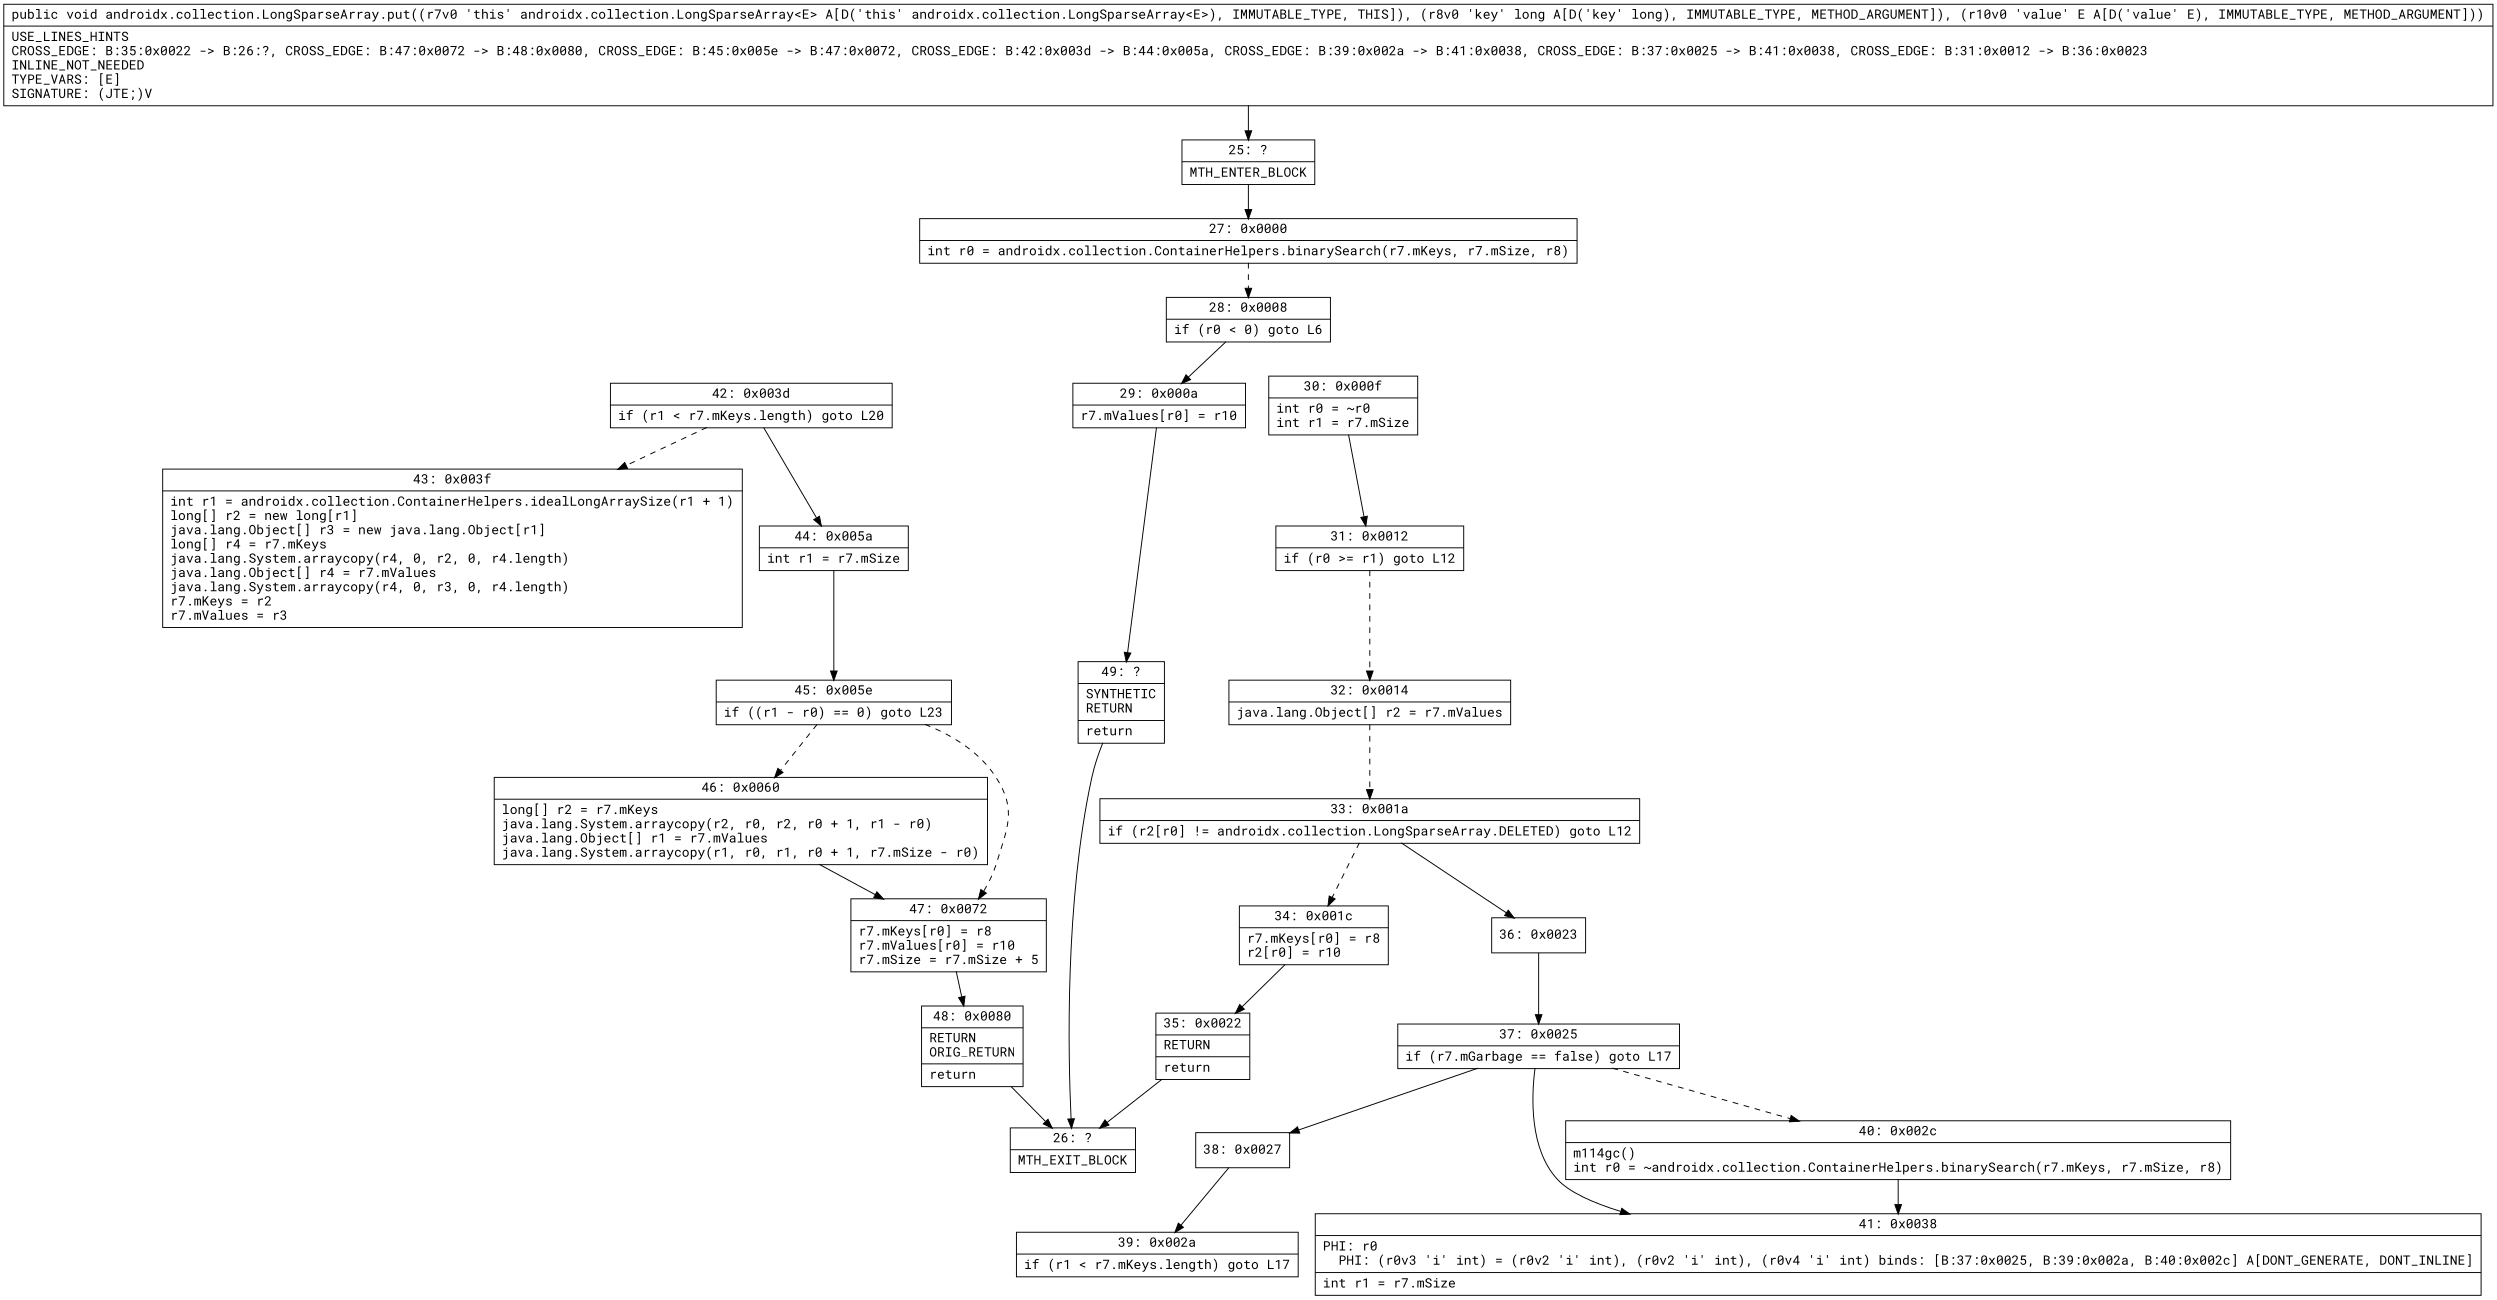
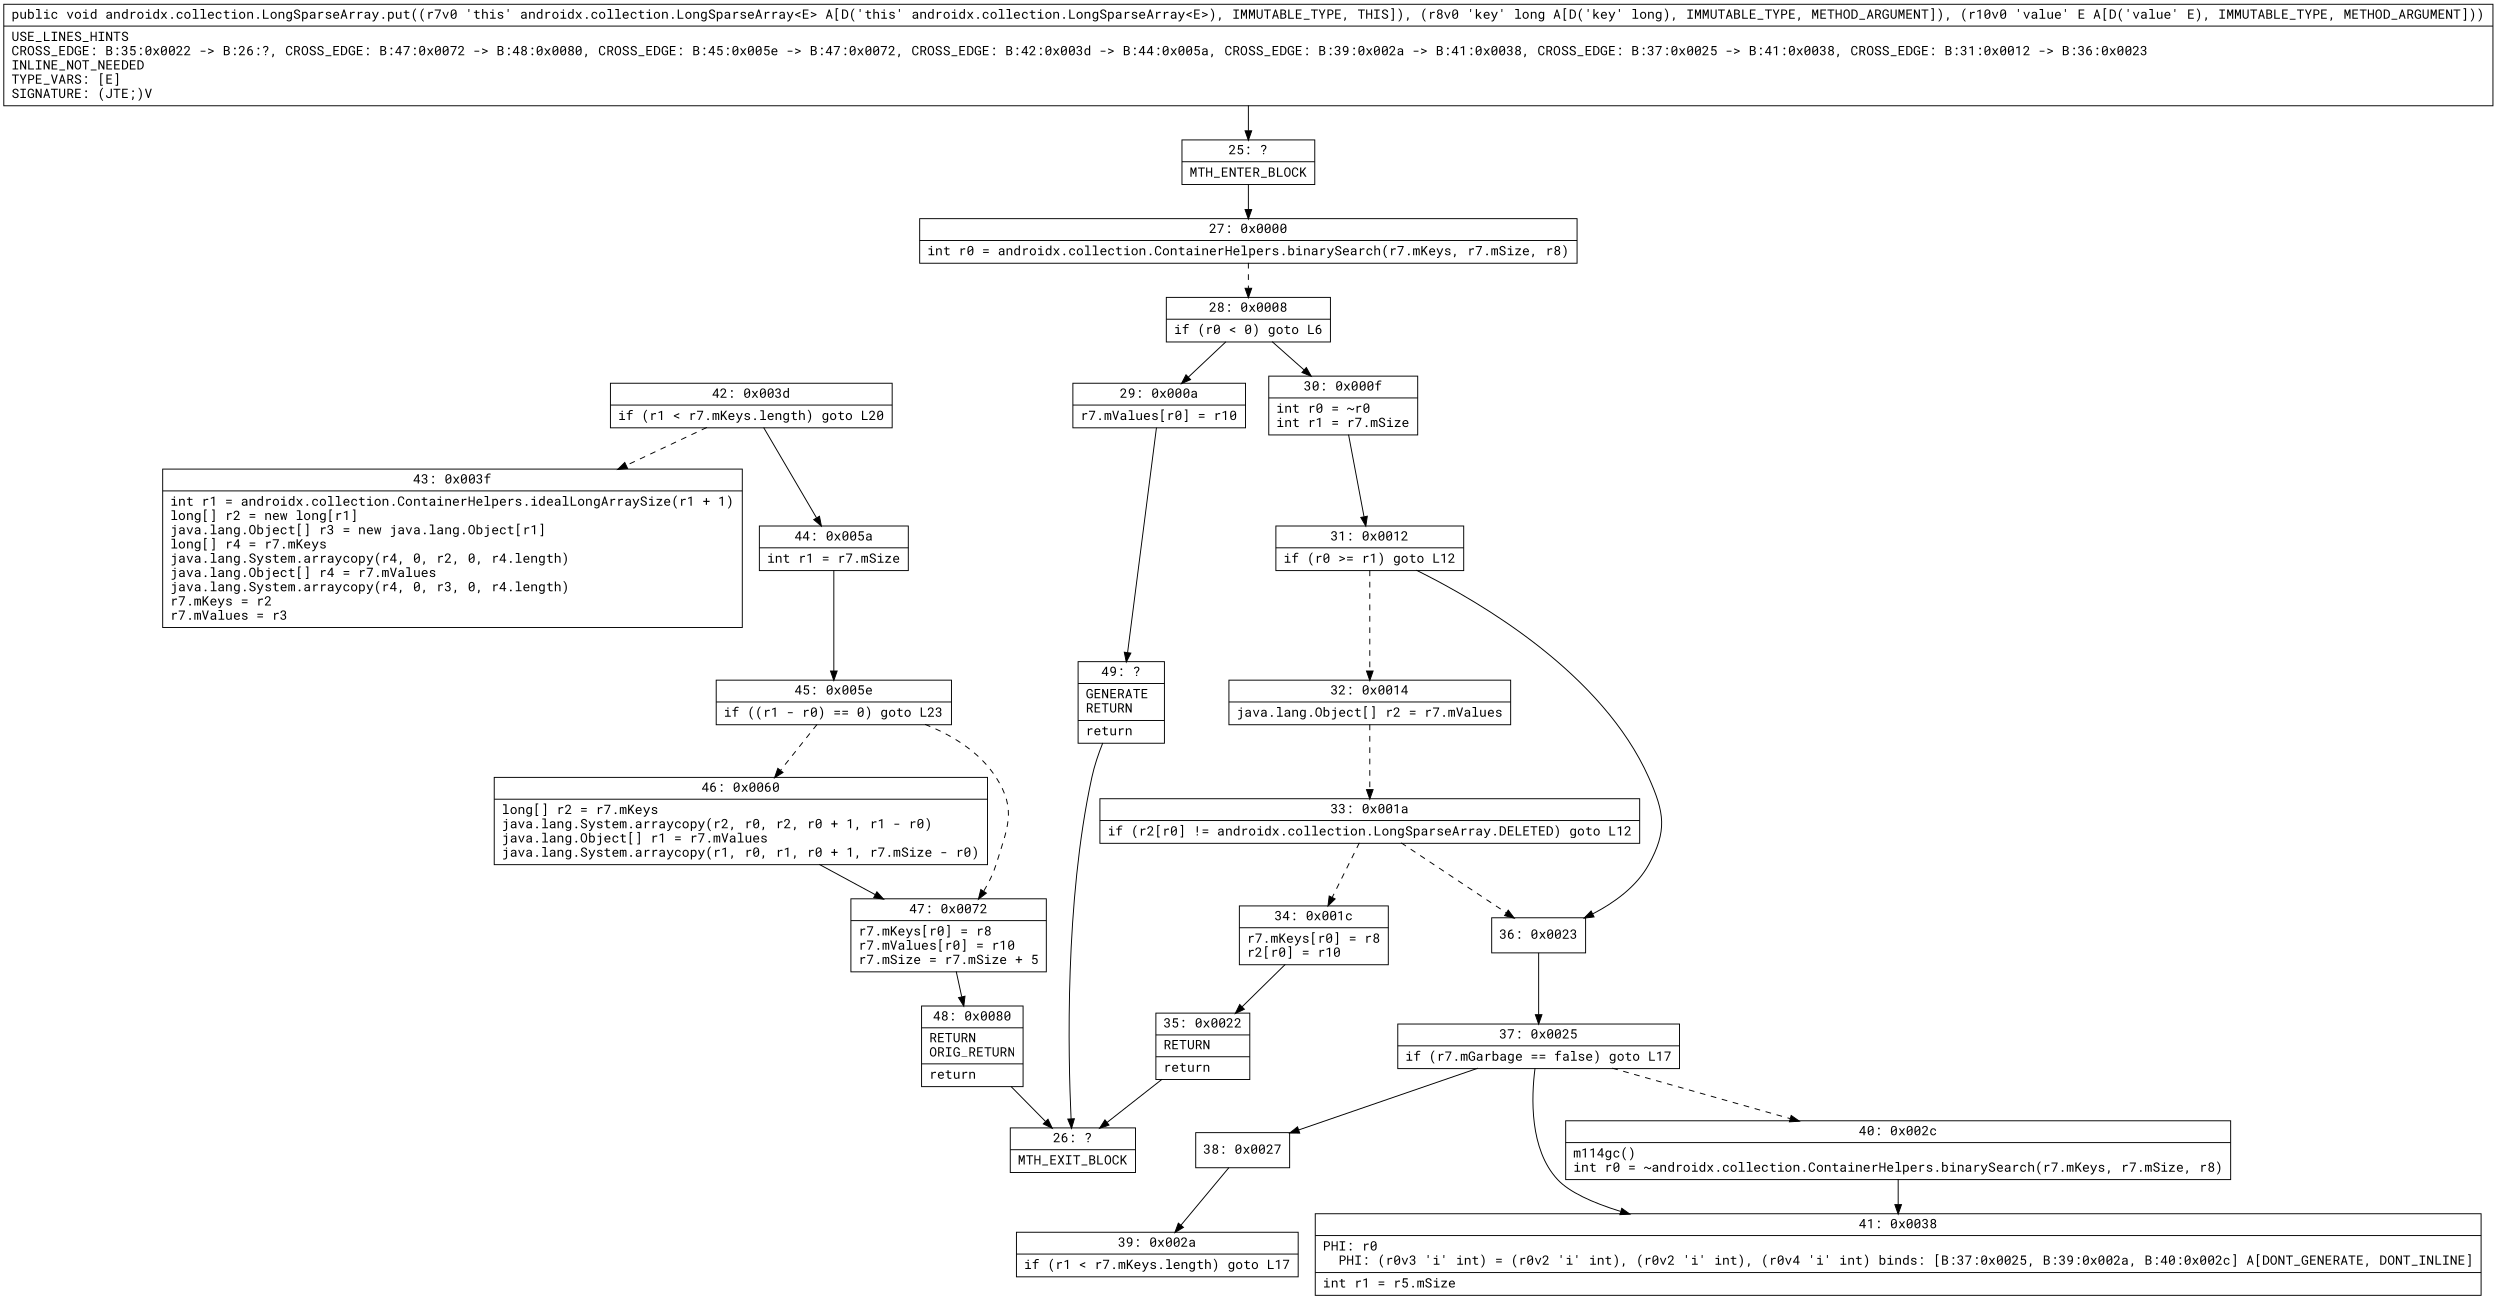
edge "28: 0x0008" -> "30: 0x000f": added
node "49: ?": text "SYNTHETIC" -> "GENERATE"
edge "31: 0x0012" -> "36: 0x0023": added
edge "33: 0x001a" -> "36: 0x0023": style solid -> dashed
node "41: 0x0038": text "int r1 = r7.mSize" -> "int r1 = r5.mSize"
